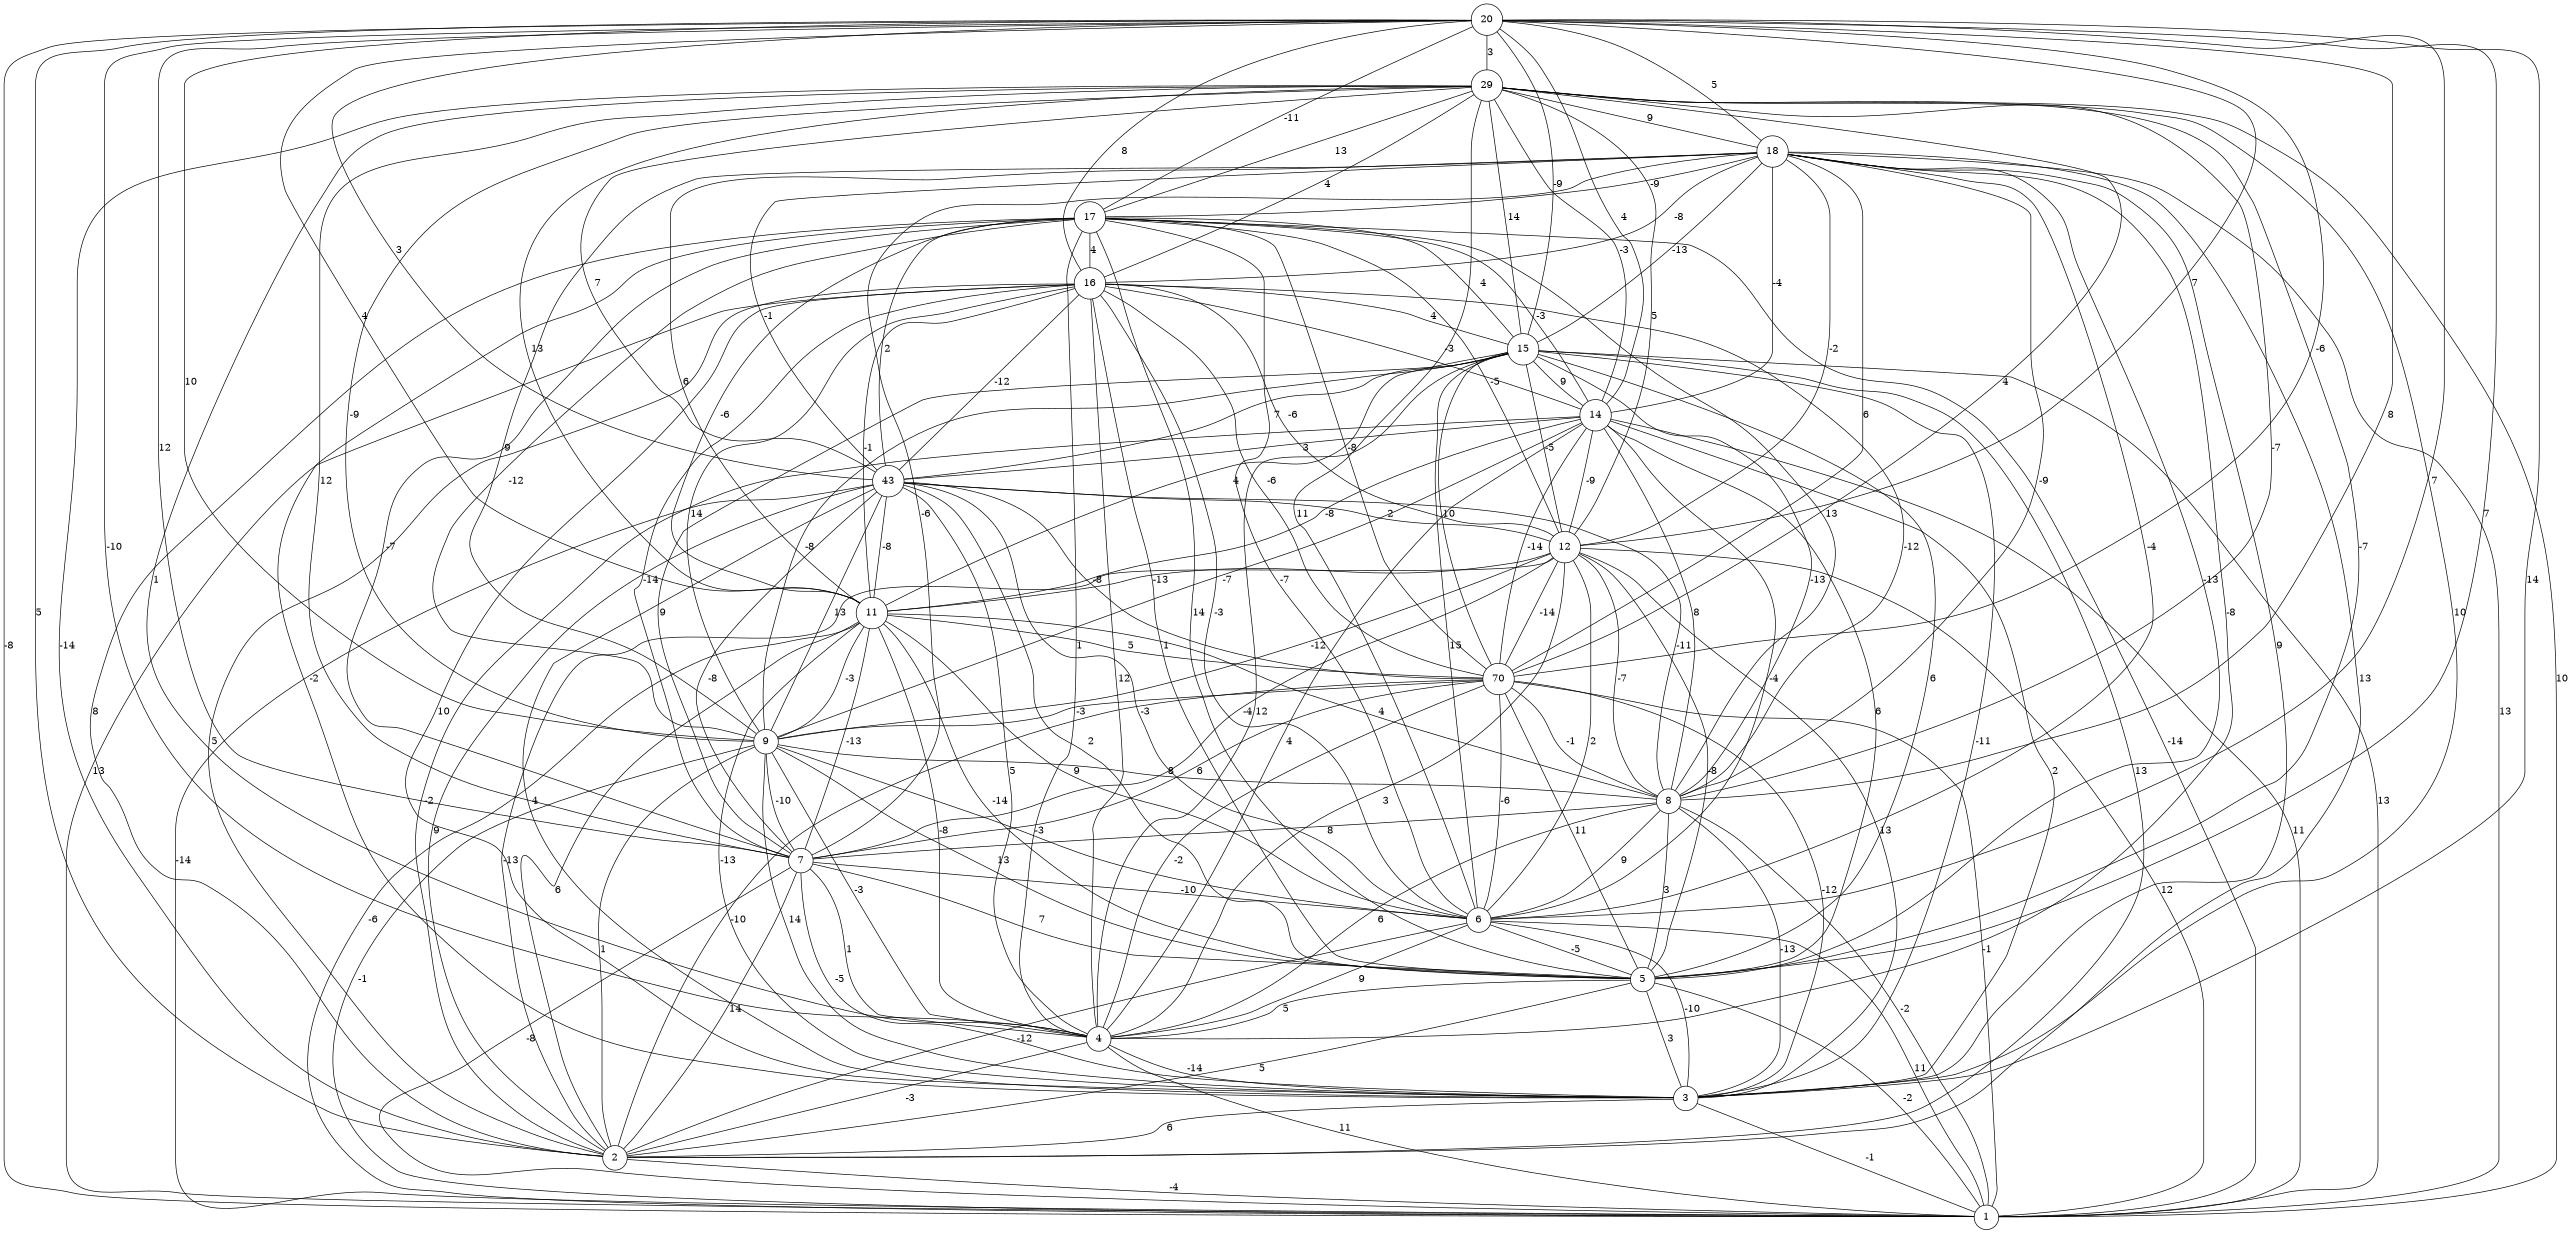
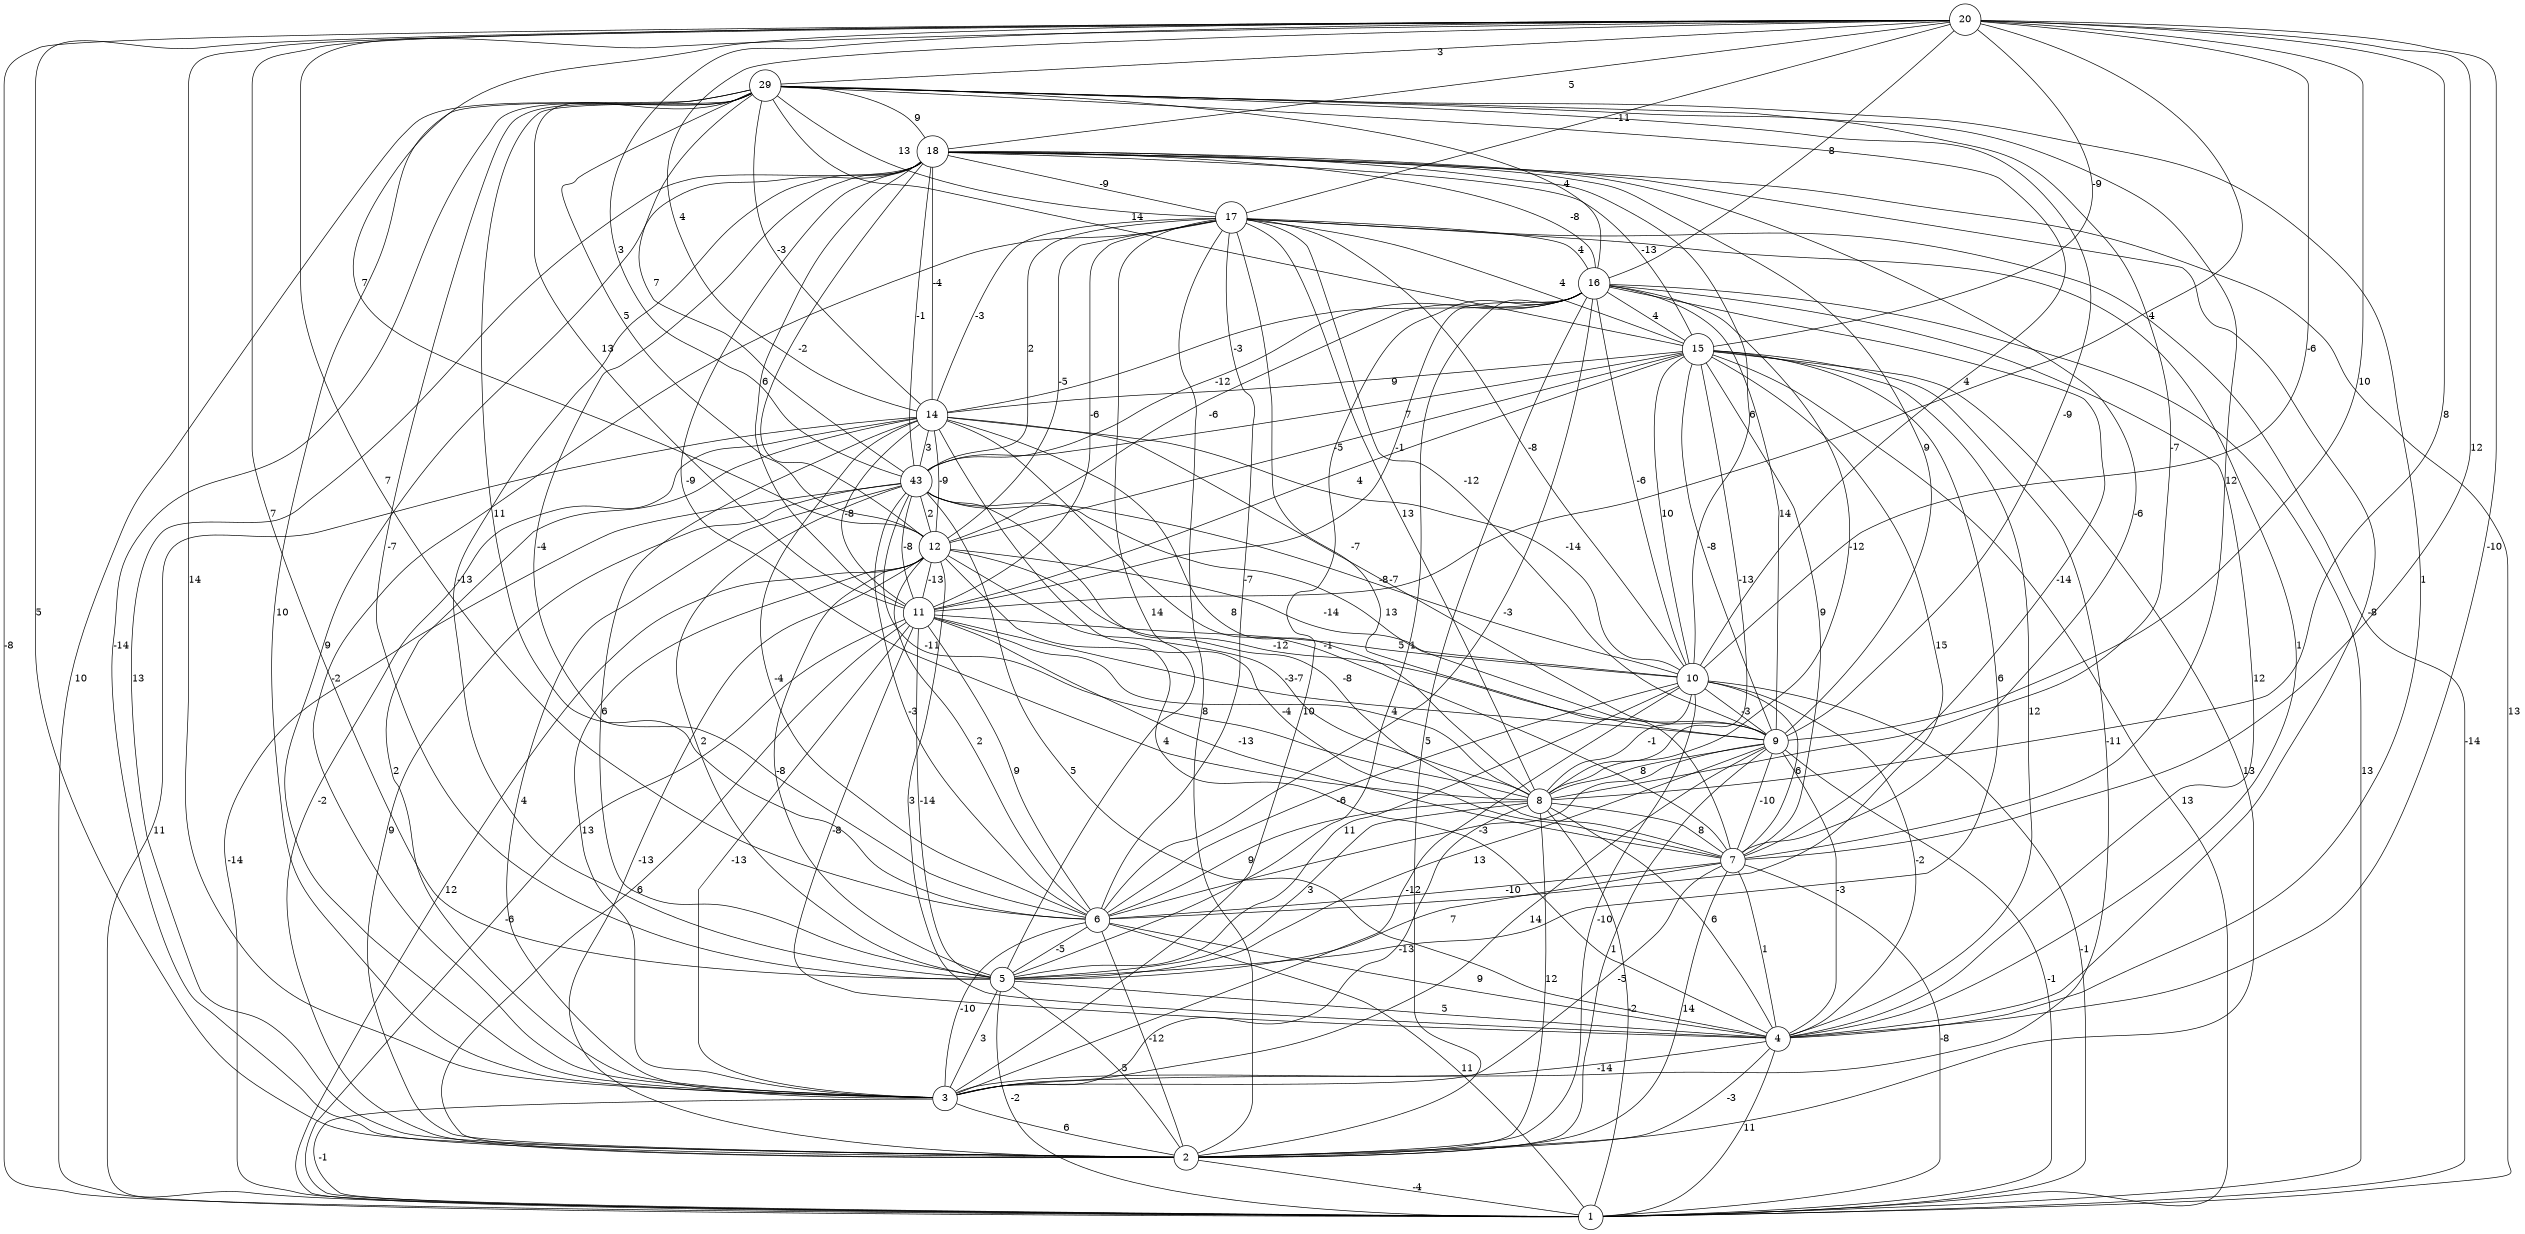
edge "14" -- "7": added, label "-1"
node "70": label "70" -> "10"
edge "8" -- "2": added, label "12"
